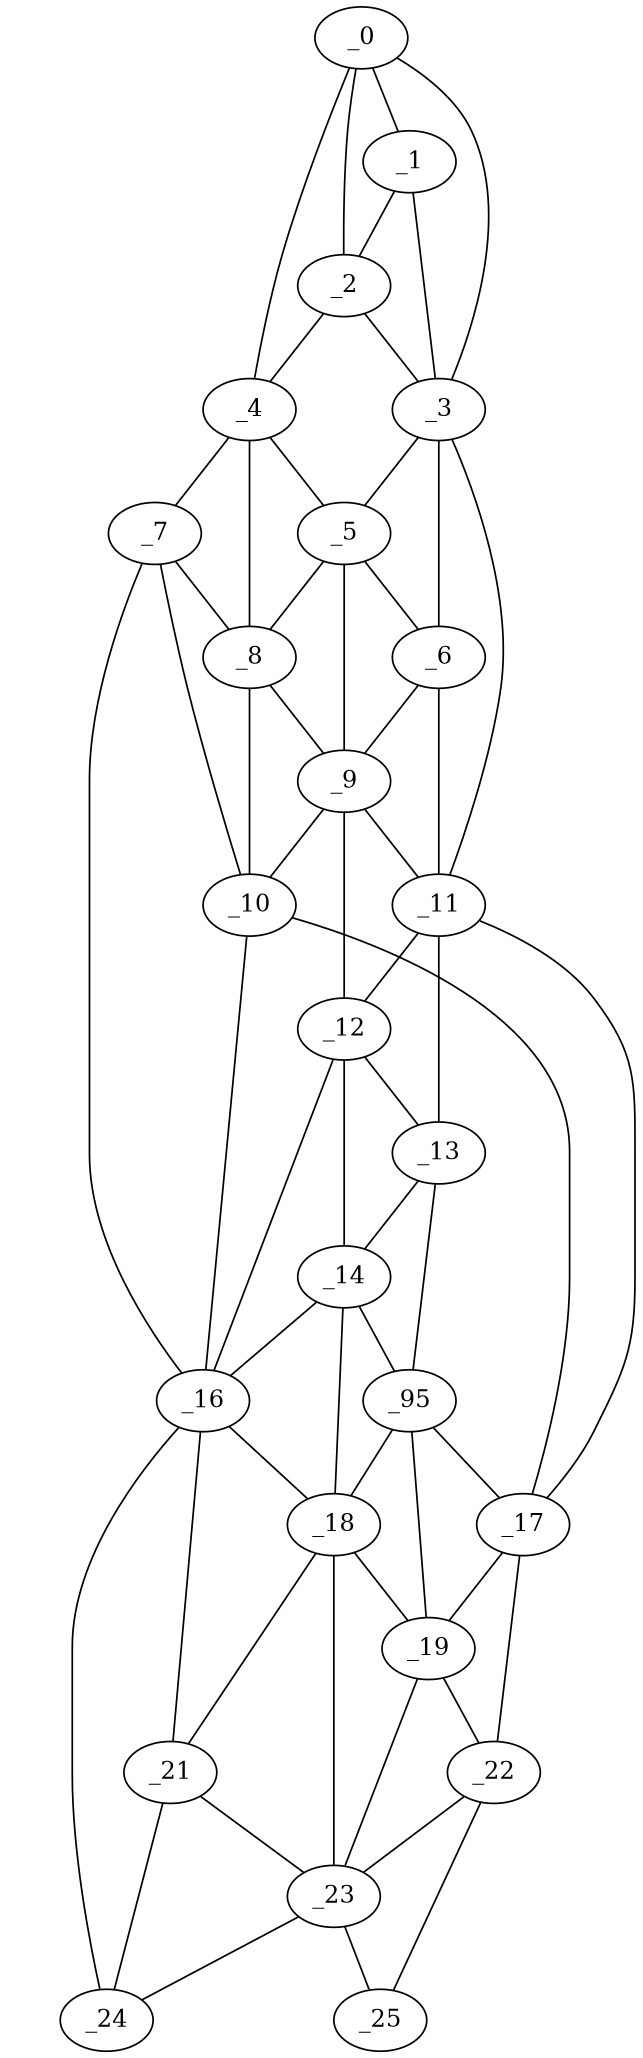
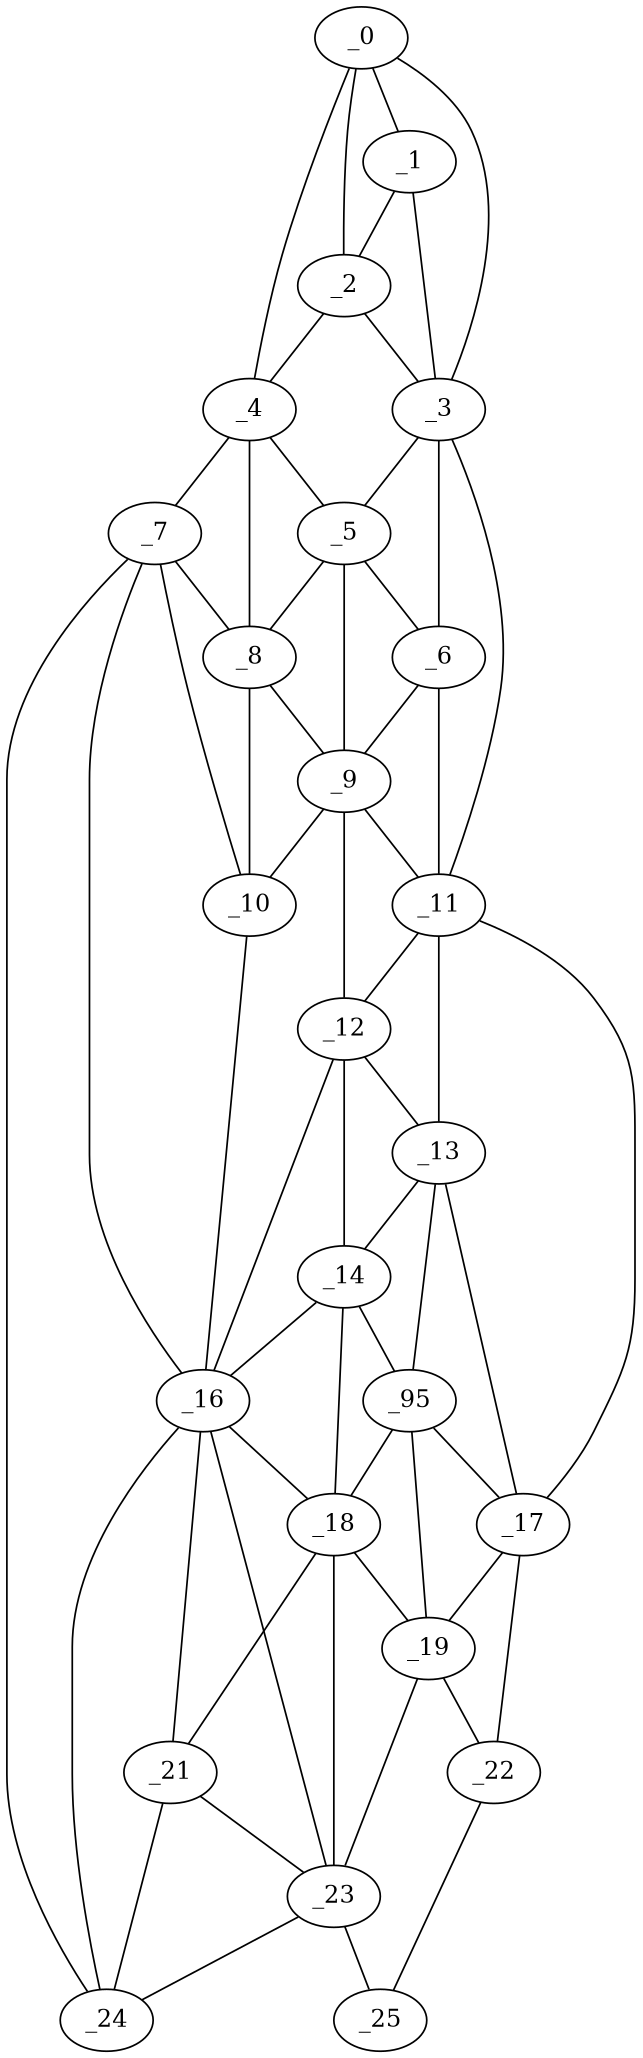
edge "_10" -- "_17": now "_13" -- "_17"
edge "_7" -- "_24": added
edge "_22" -- "_23": now "_16" -- "_23"
